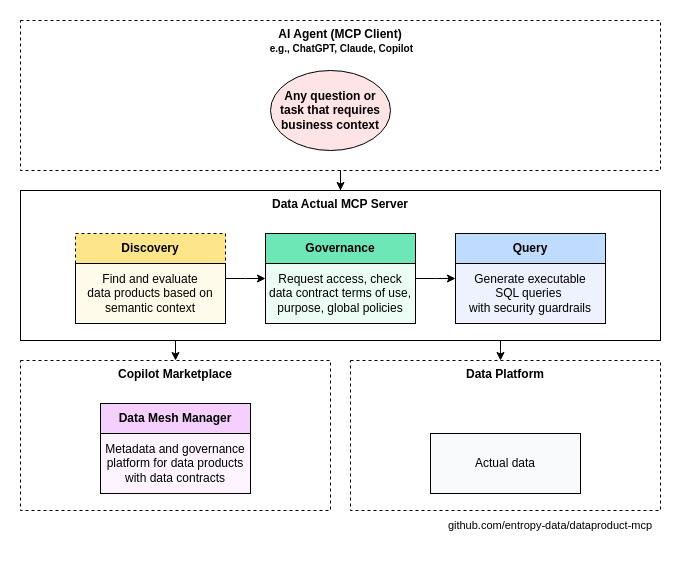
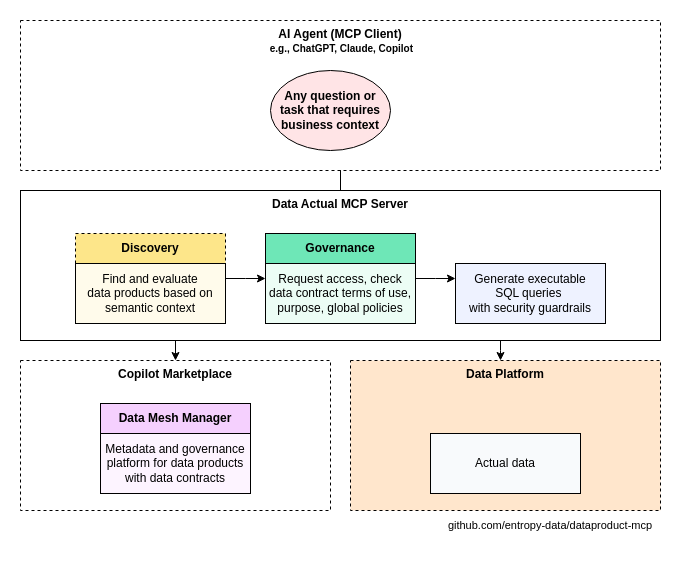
edge "AI Agent (MCP Client) e.g., ChatGPT, Claude, Copilot" -> "Data Actual MCP Server": arrowhead classic -> none
node "Query": removed
node "Data Platform": fillcolor #ffffff -> #ffe6cc
